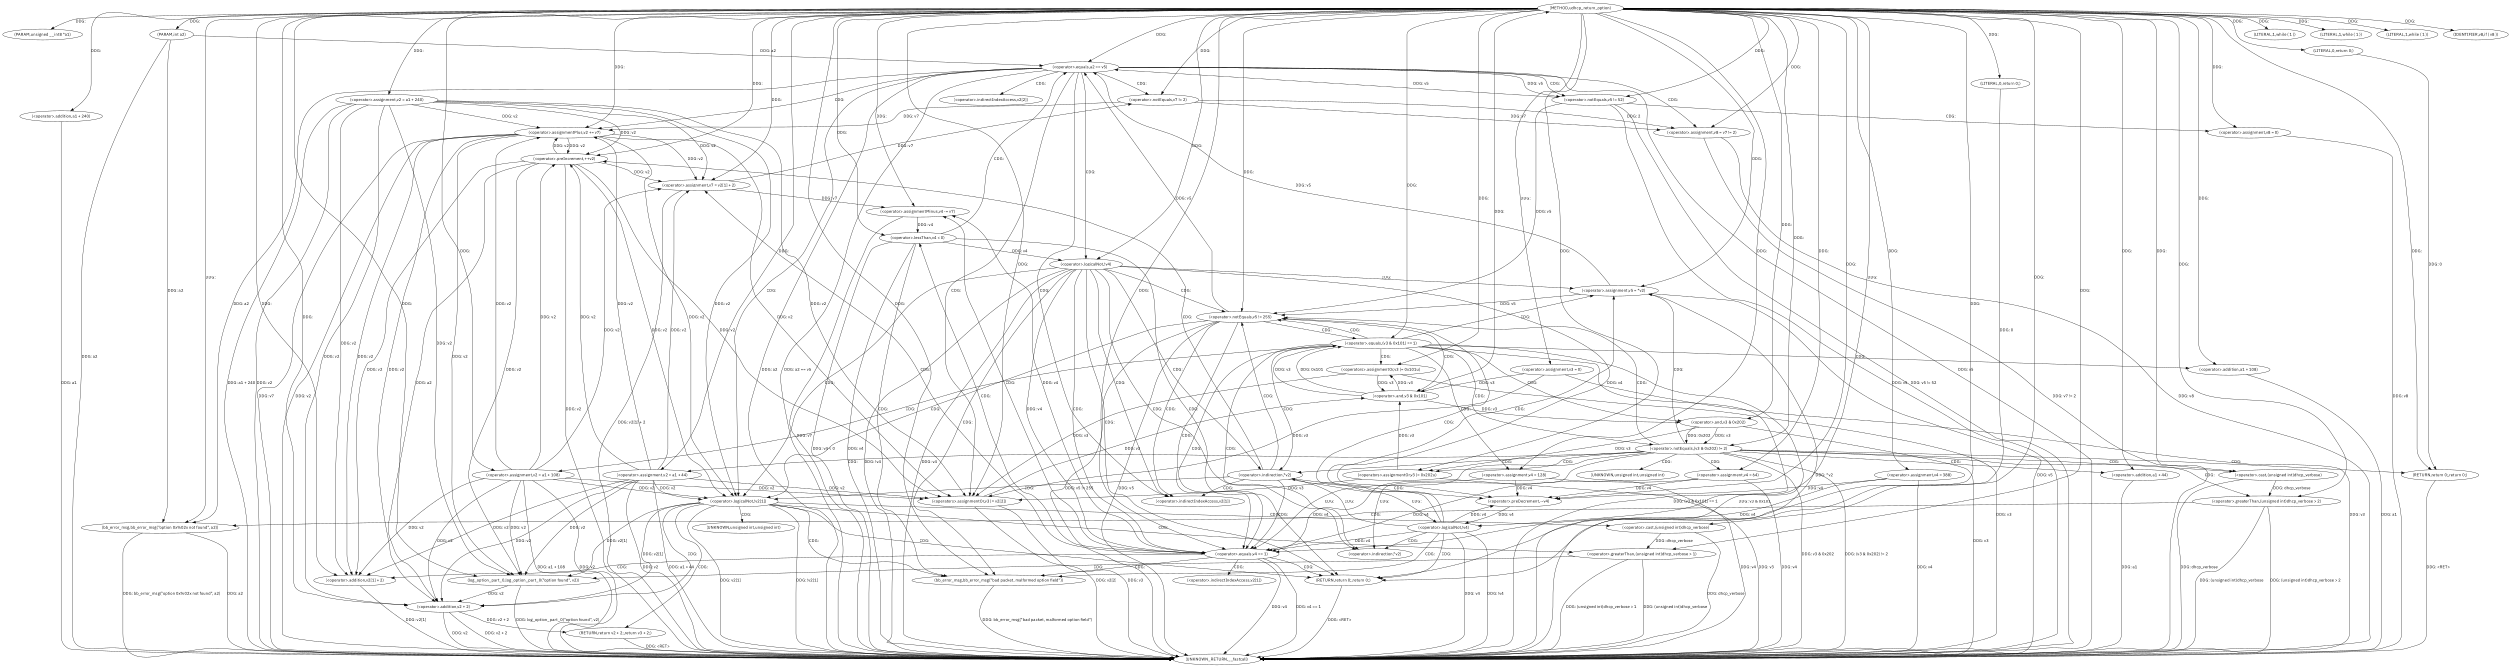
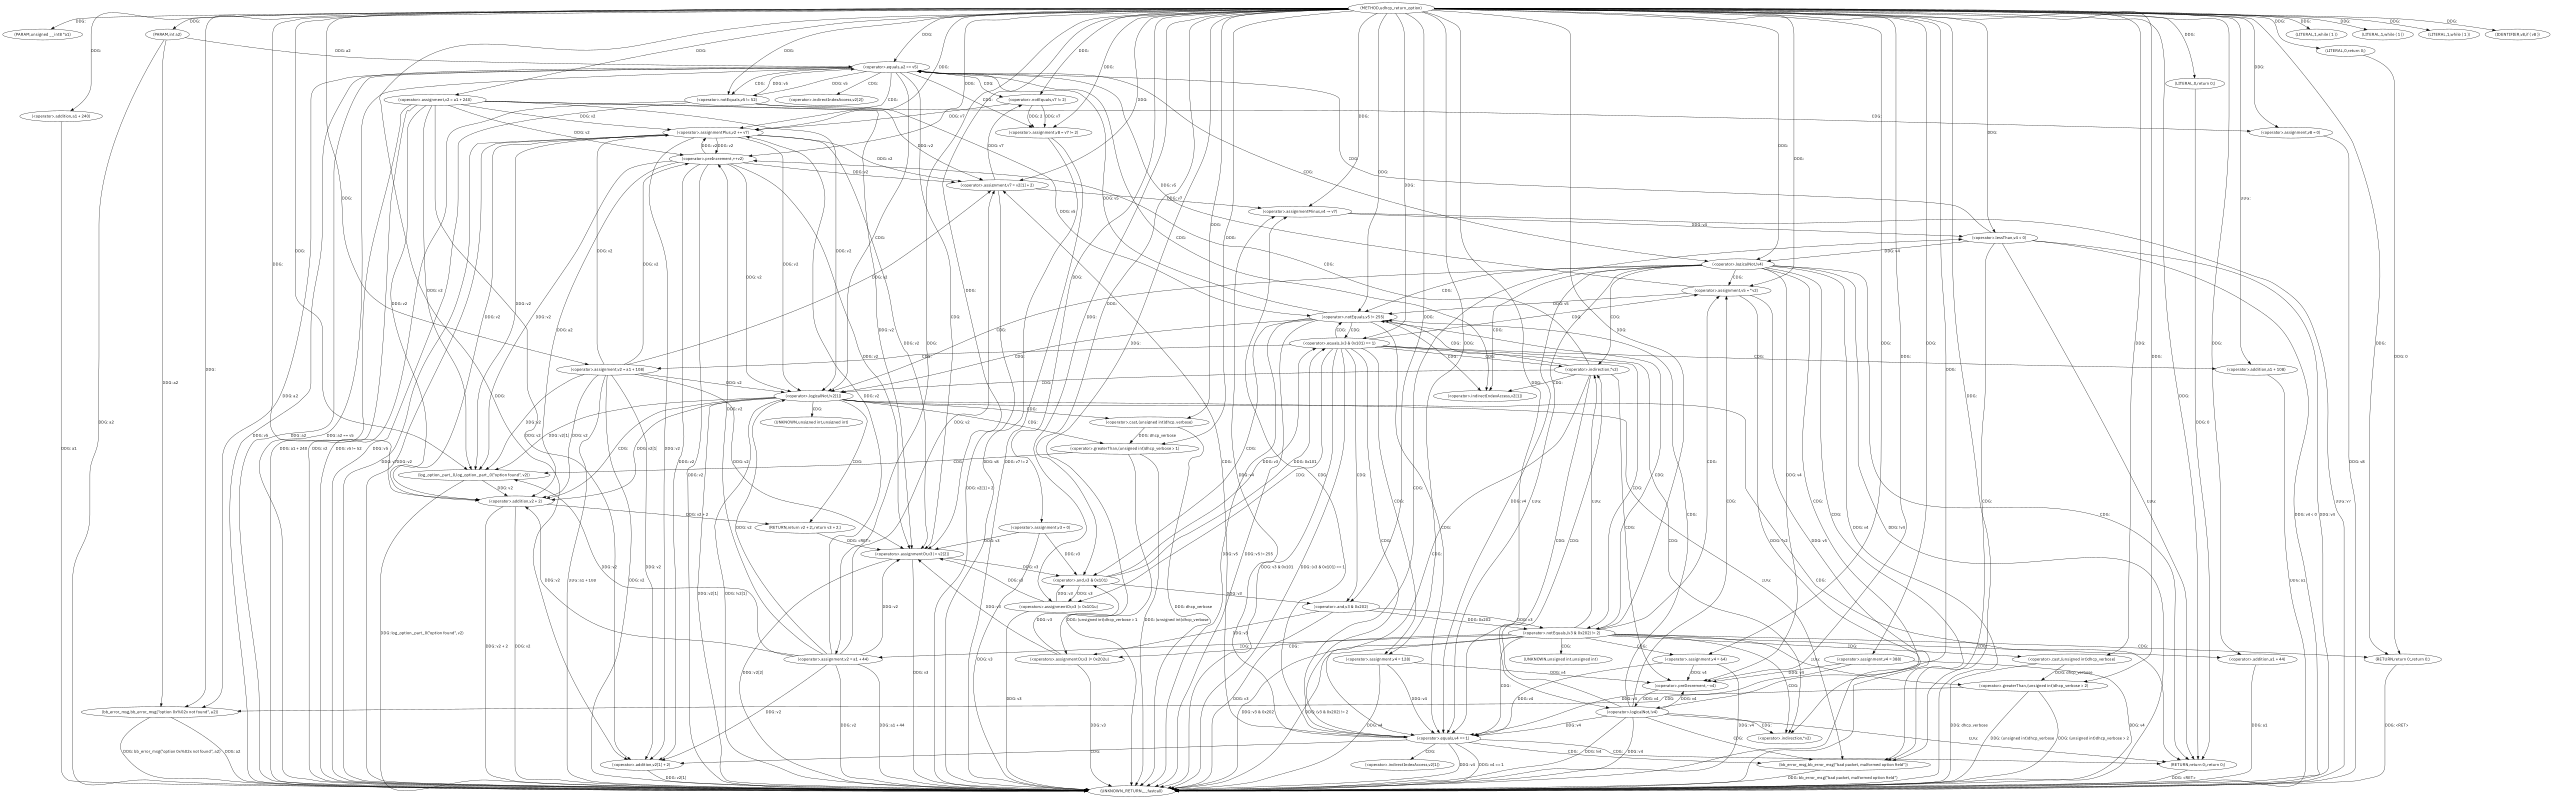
edge "(<operator>.and,v3 & 0x101)" -> "(METHOD,udhcp_return_option)": reversed
edge "(RETURN,return v2 + 2;,return v3 + 2;)" -> "(UNKNOWN_RETURN,__fastcall)": now "(RETURN,return v2 + 2;,return v3 + 2;)" -> "(<operators>.assignmentOr,v3 |= v2[2])"
